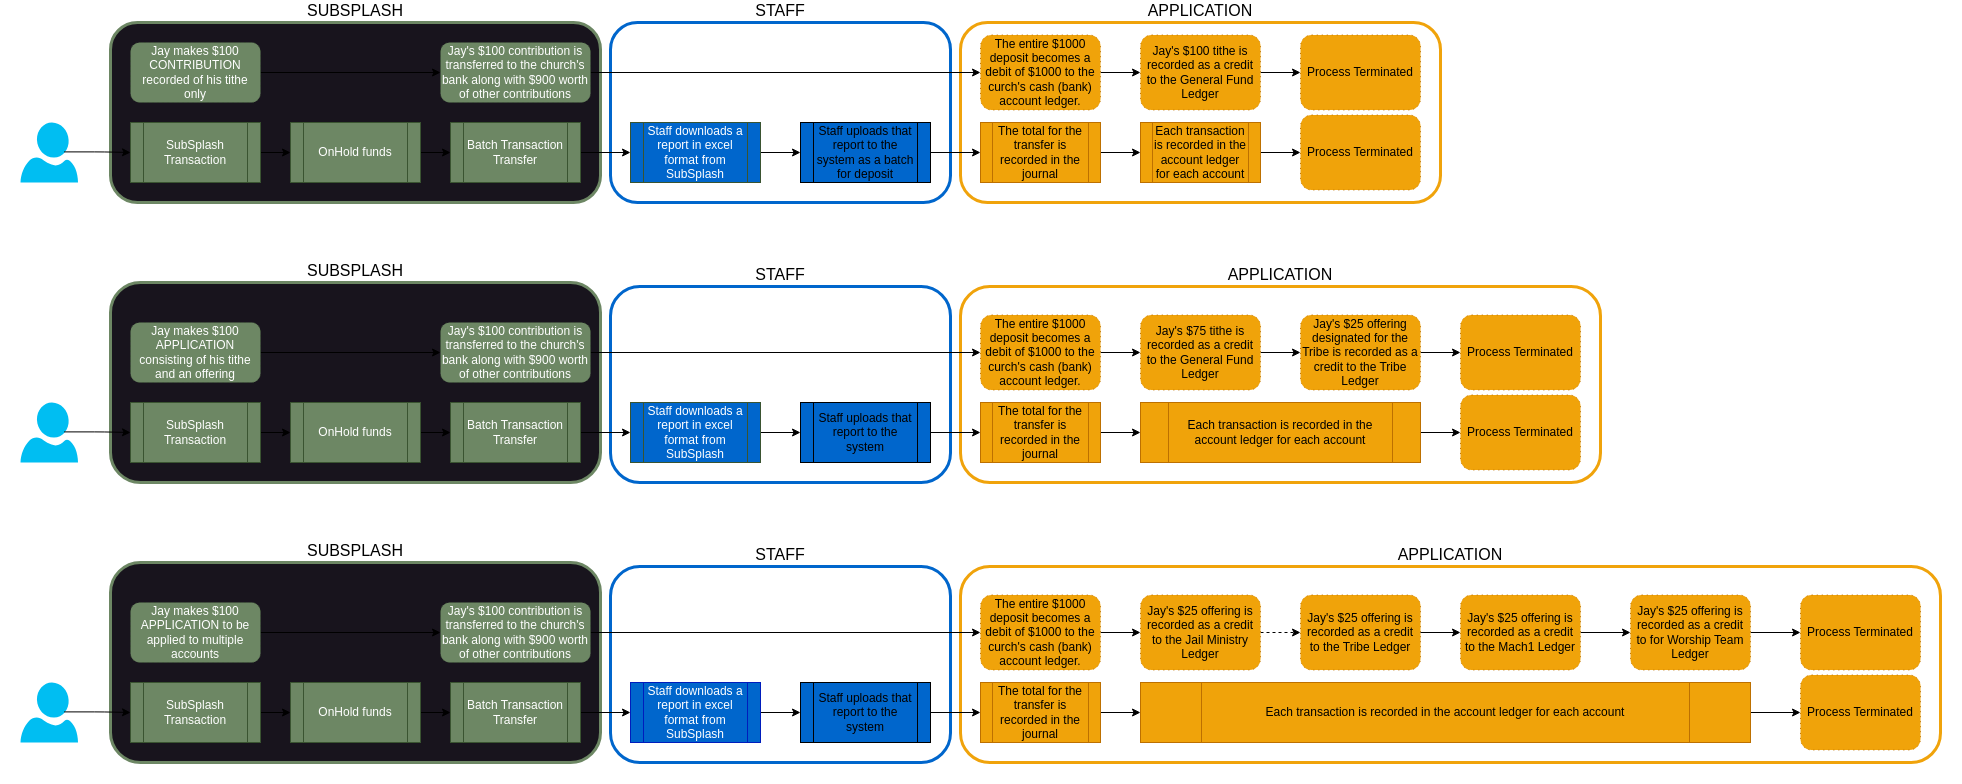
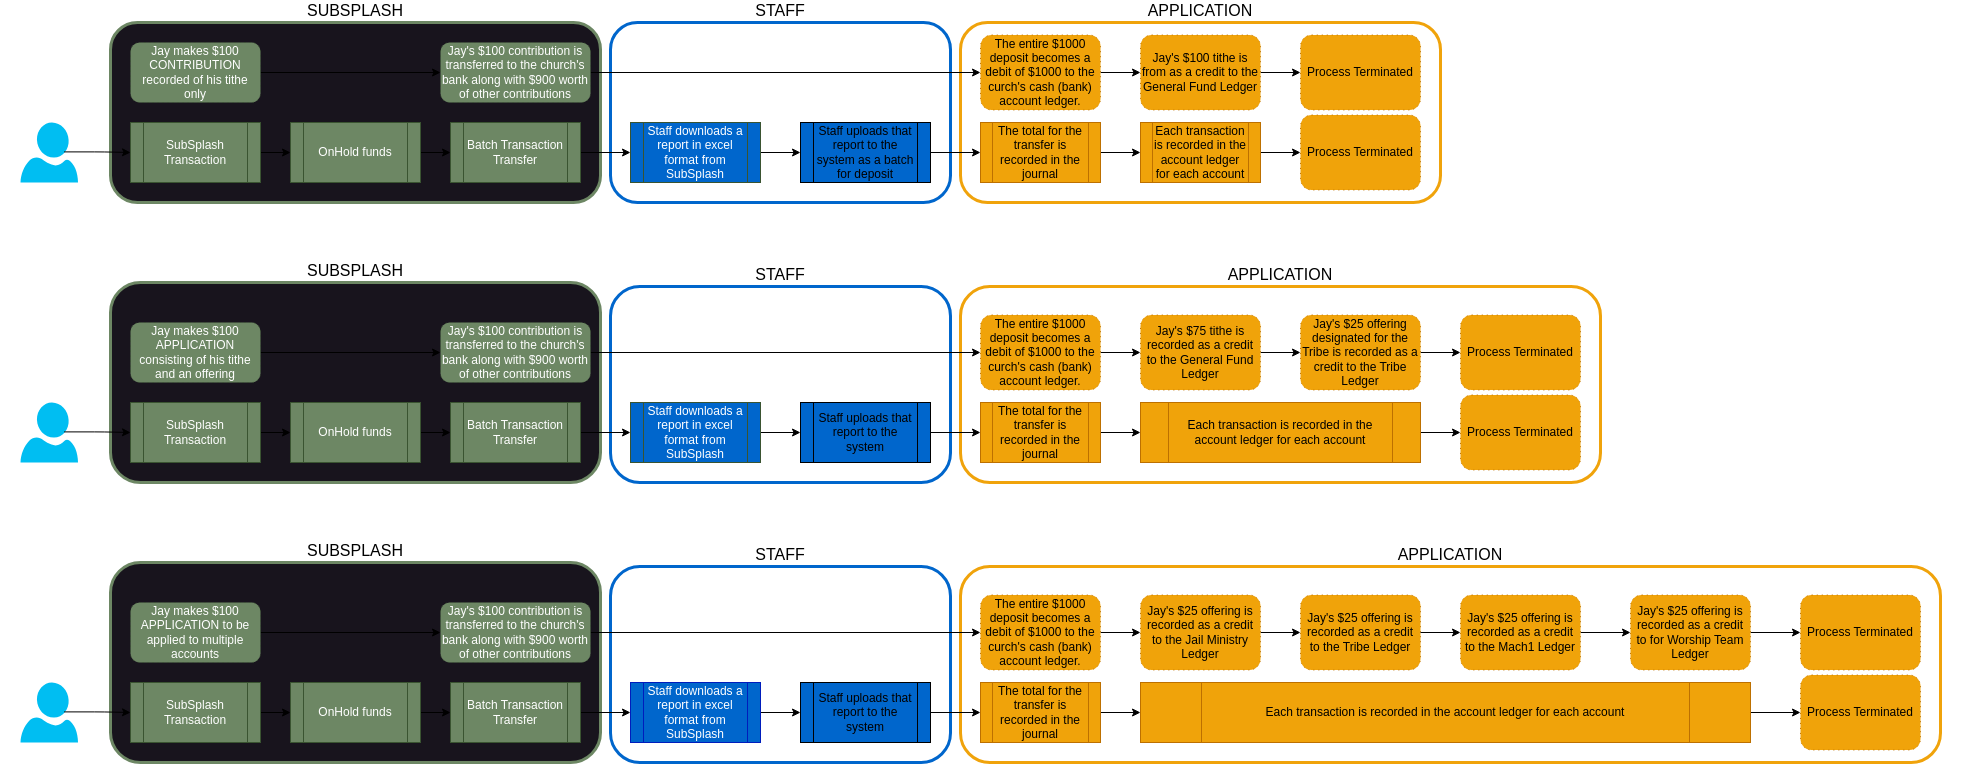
node "Jay's $100 tithe is recorded as a credit to the General Fund Ledger": label "Jay's $100 tithe is recorded as a credit to the General Fund Ledger" -> "Jay's $100 tithe is from as a credit to the General Fund Ledger"
edge "Jay's $25 offering is recorded as a credit to the Jail Ministry Ledger" -> "Jay's $25 offering is recorded as a credit to the Tribe Ledger": style dashed -> solid
